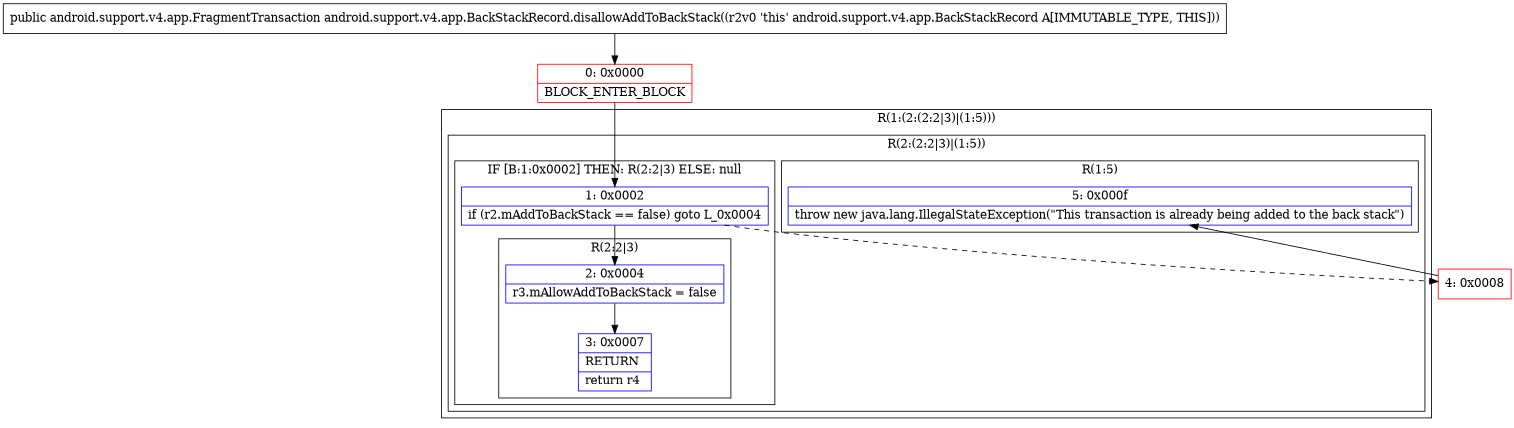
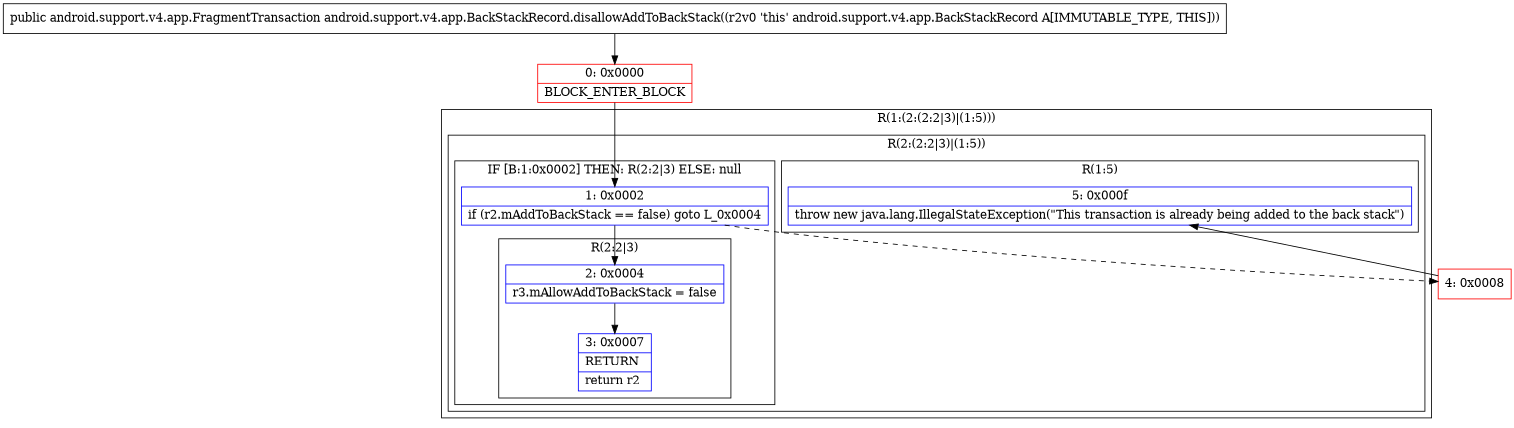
node "3: 0x0007": text "return r4" -> "return r2"
